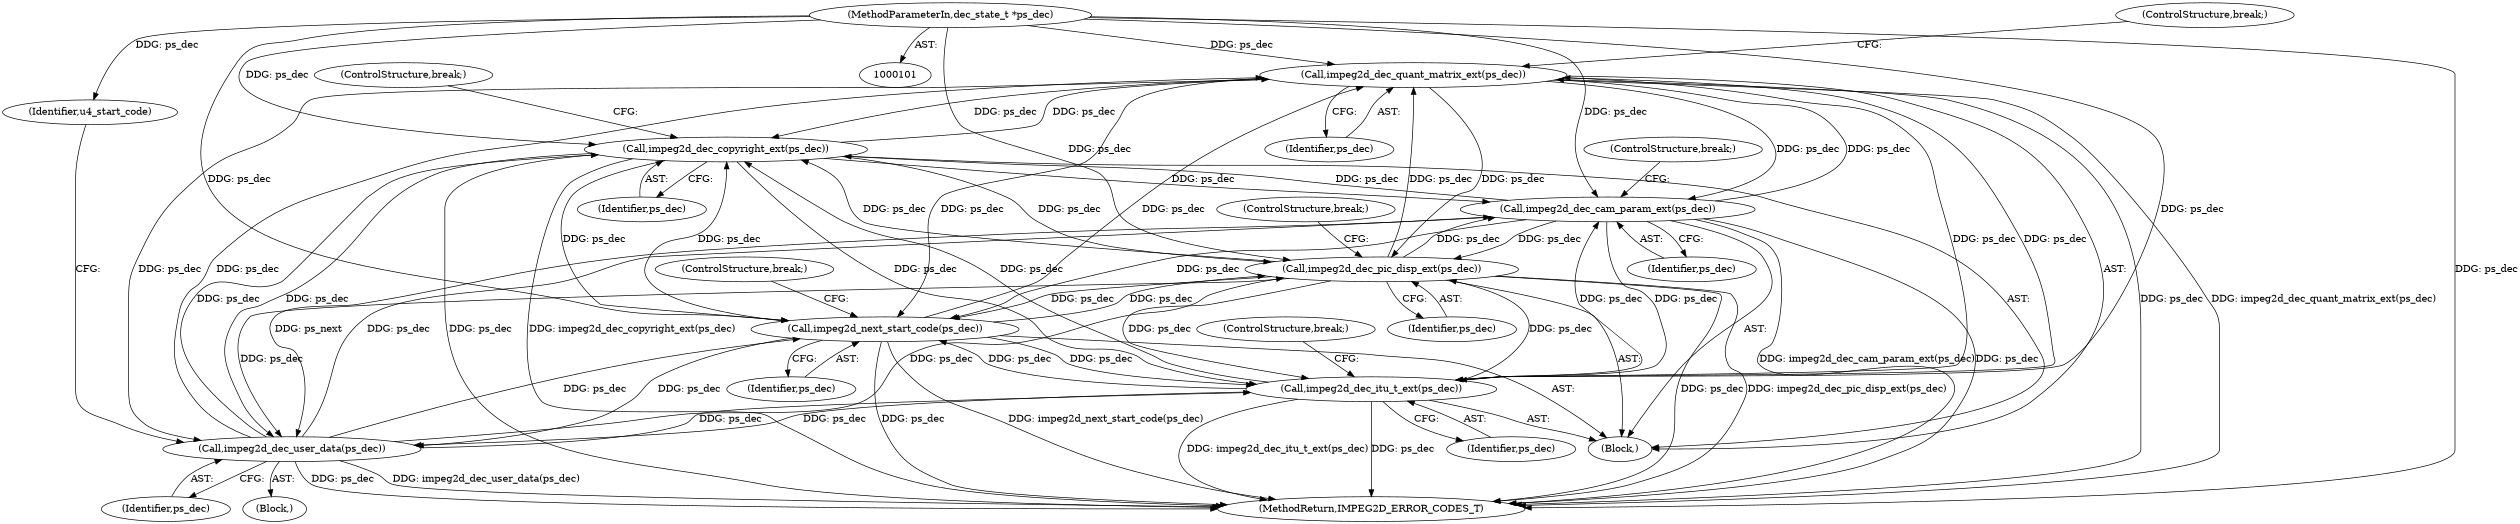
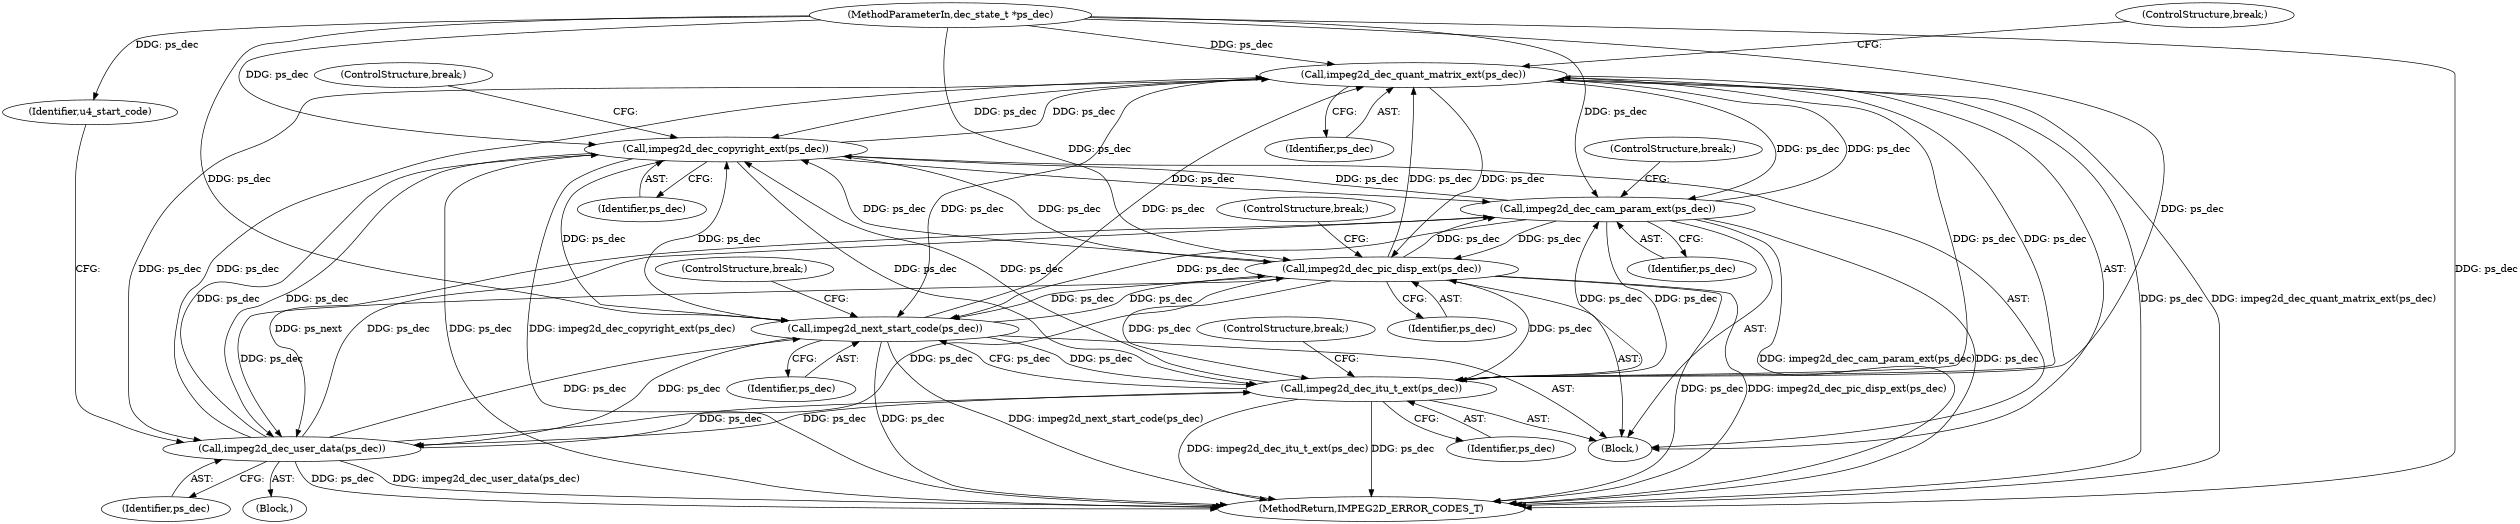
node "1000101": removed
edge "(Call,impeg2d_dec_itu_t_ext(ps_dec))" -> "(Call,impeg2d_next_start_code(ps_dec))": label "DDG: ps_dec" -> "CFG: ps_dec"
